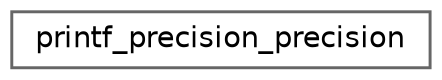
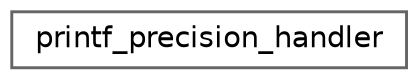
node "printf_precision_precision": label "printf_precision_precision" -> "printf_precision_handler"
